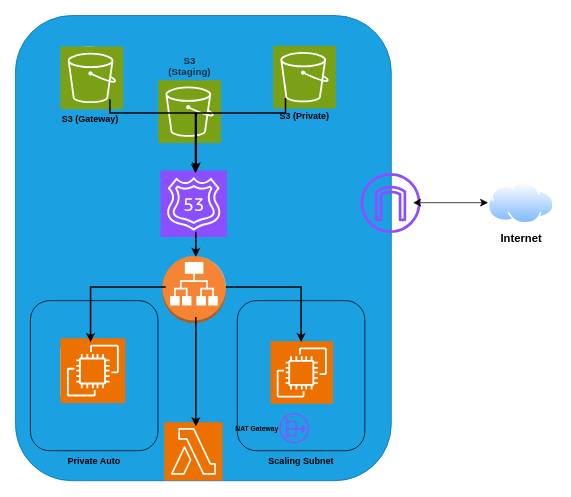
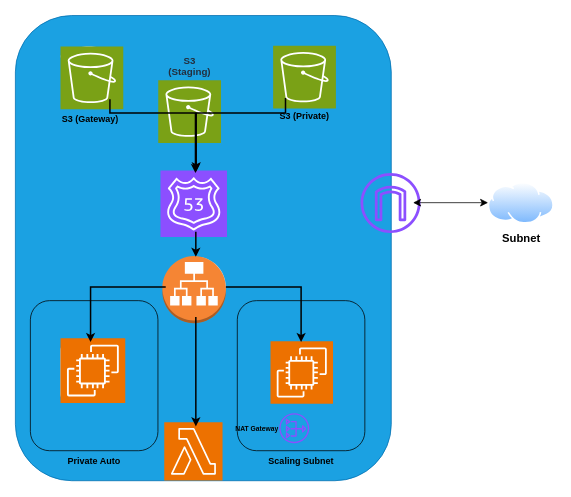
node "Internet": label "Internet" -> "Subnet"
